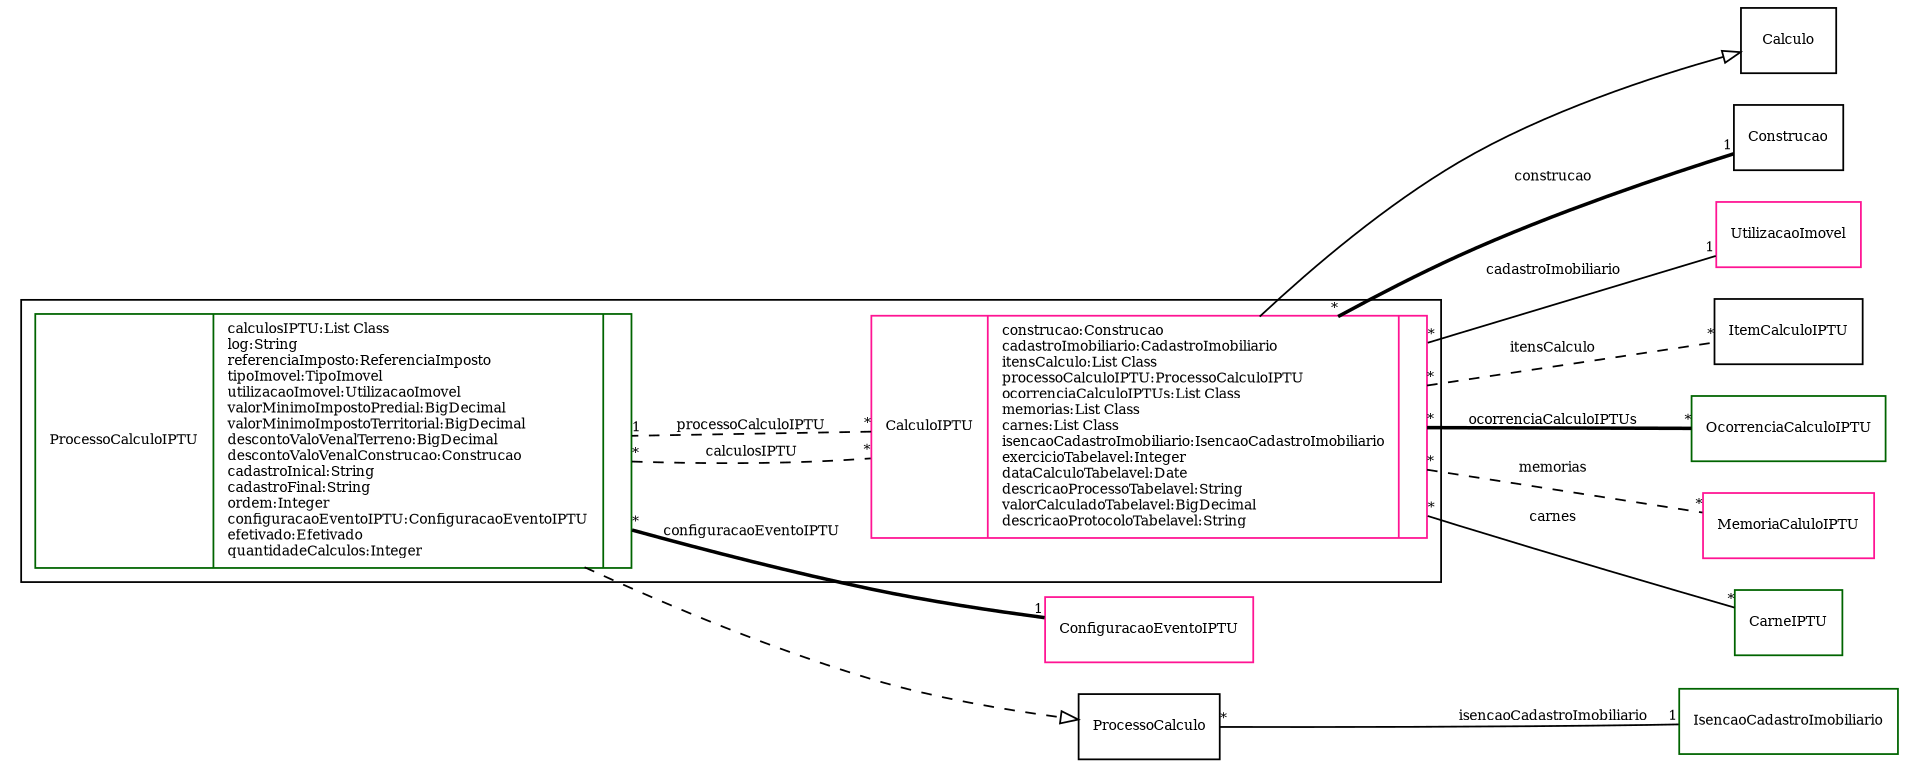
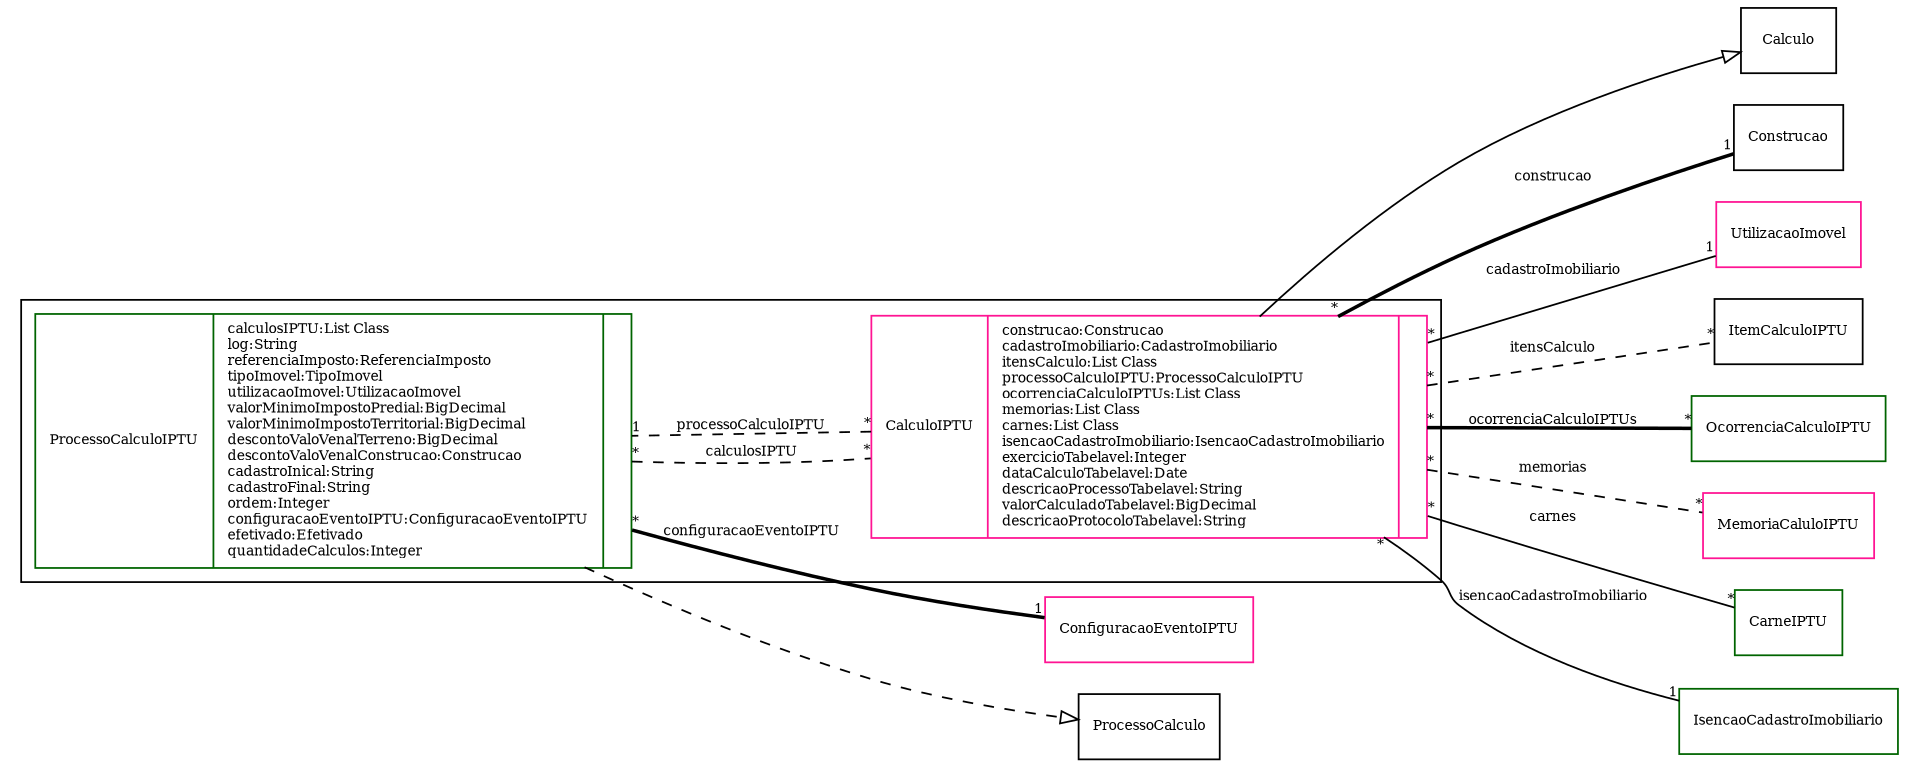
edge "IsencaoCadastroImobiliario" -- "ProcessoCalculo": now "IsencaoCadastroImobiliario" -- "CalculoIPTU"
